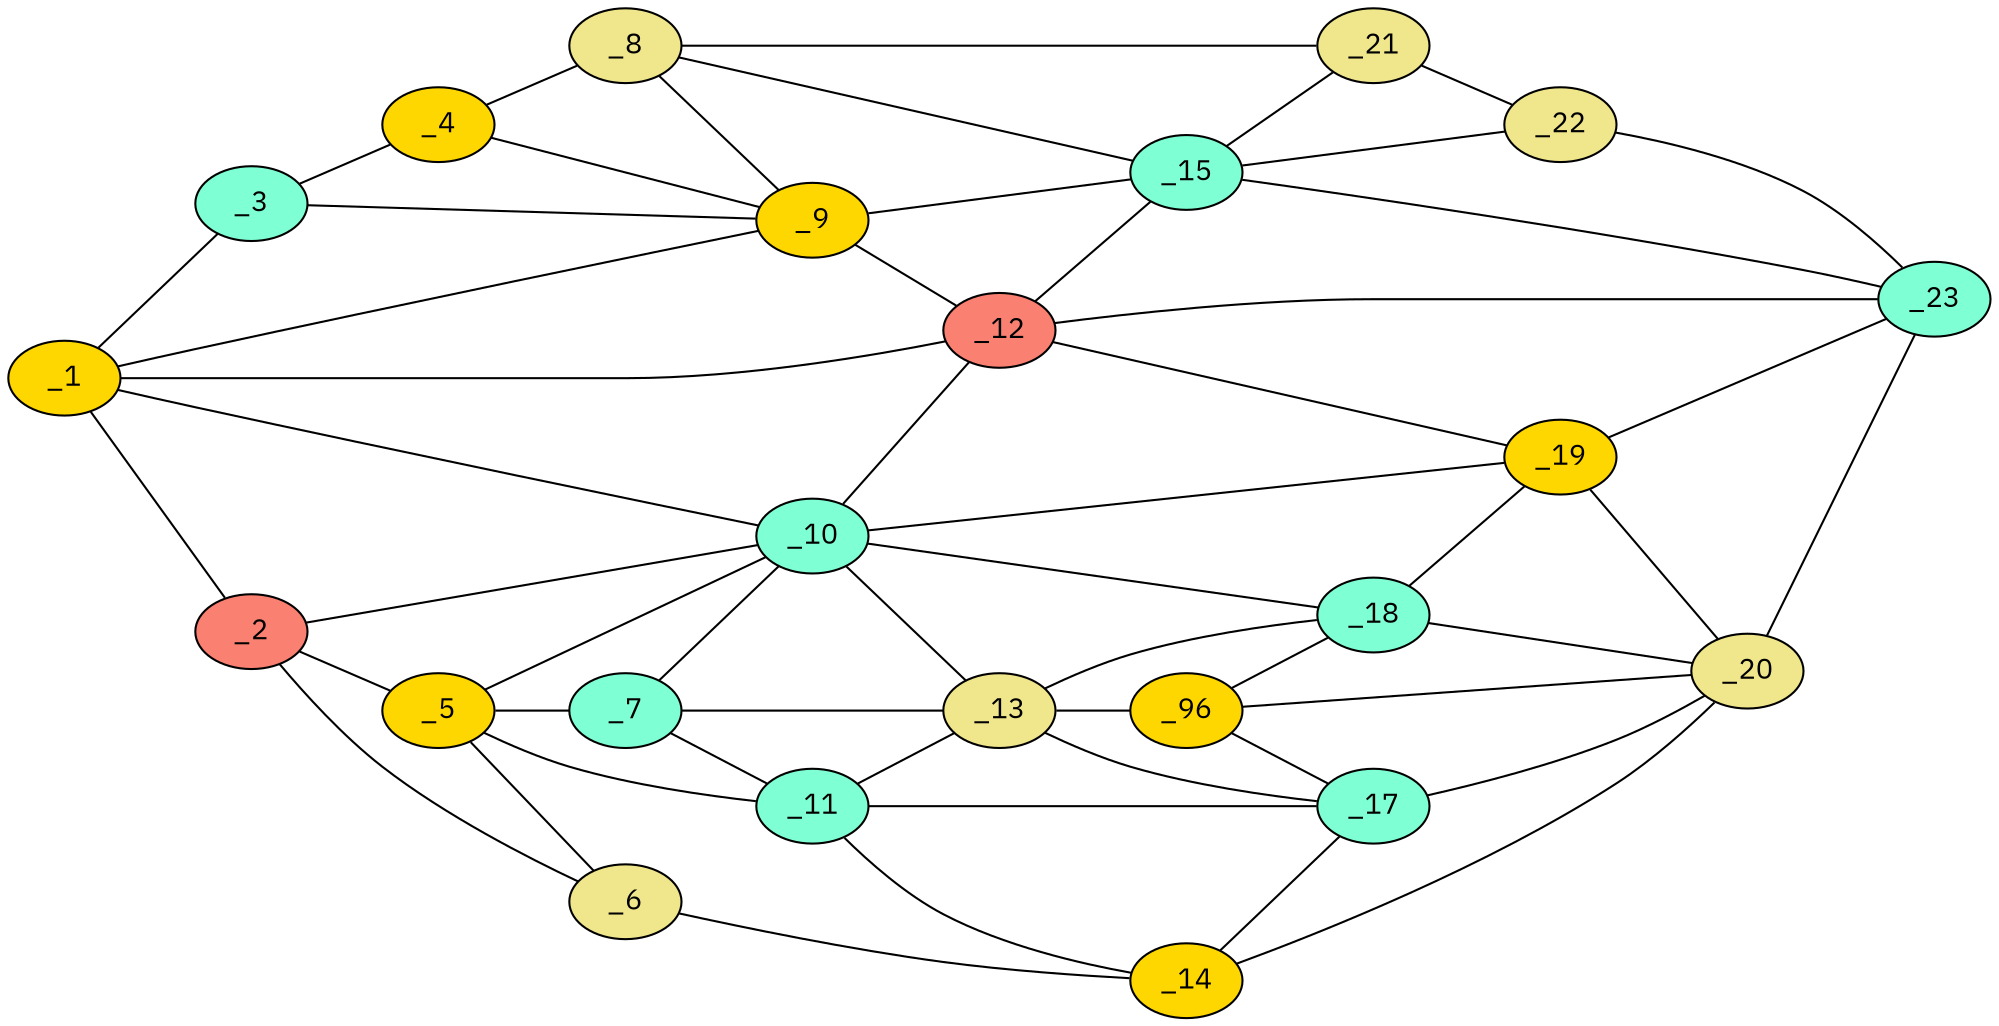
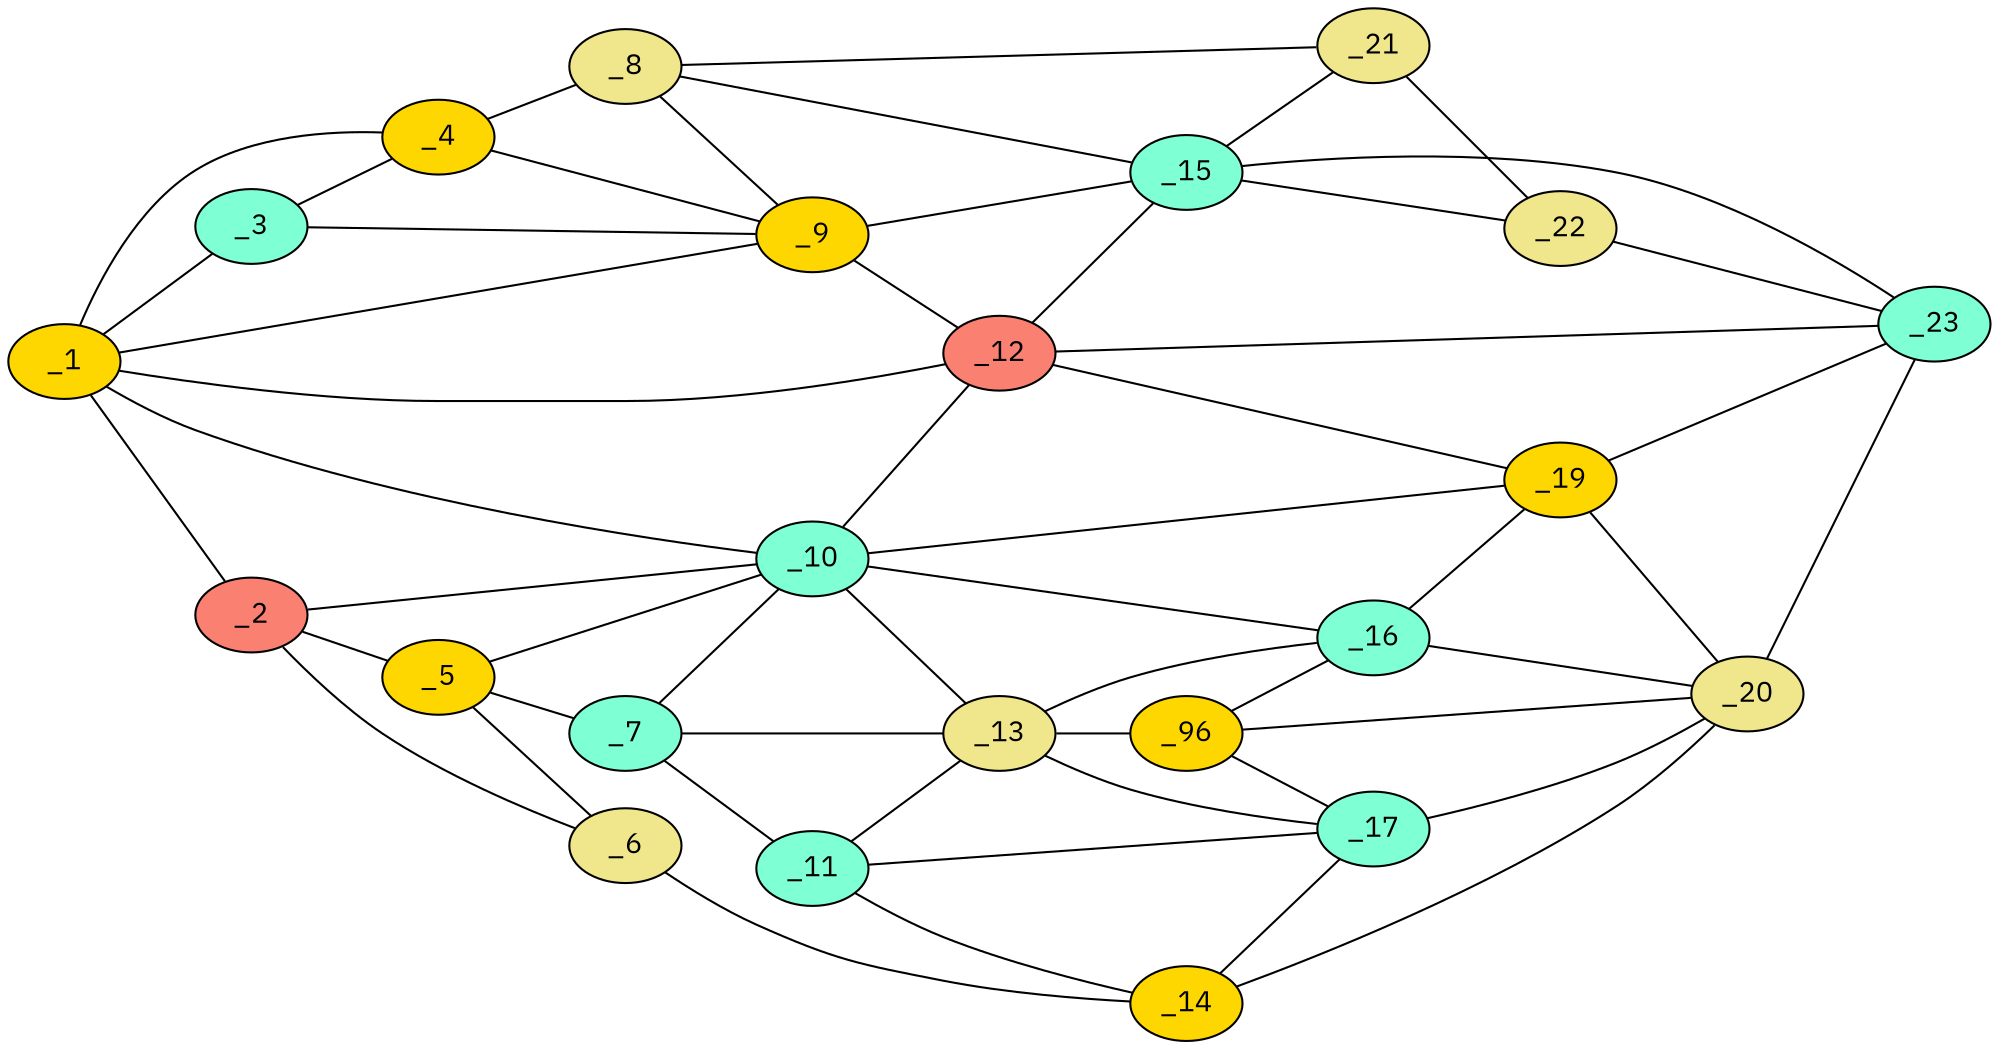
edge "_4" -- "_1": added
node "_18": label "_18" -> "_16"
edge "_5" -- "_11": removed
